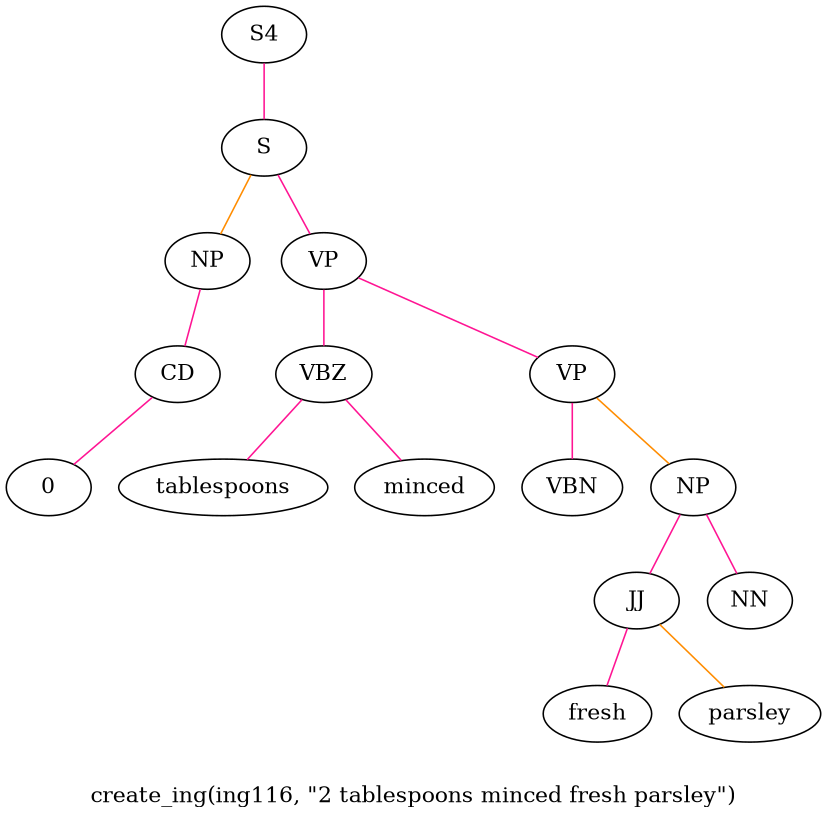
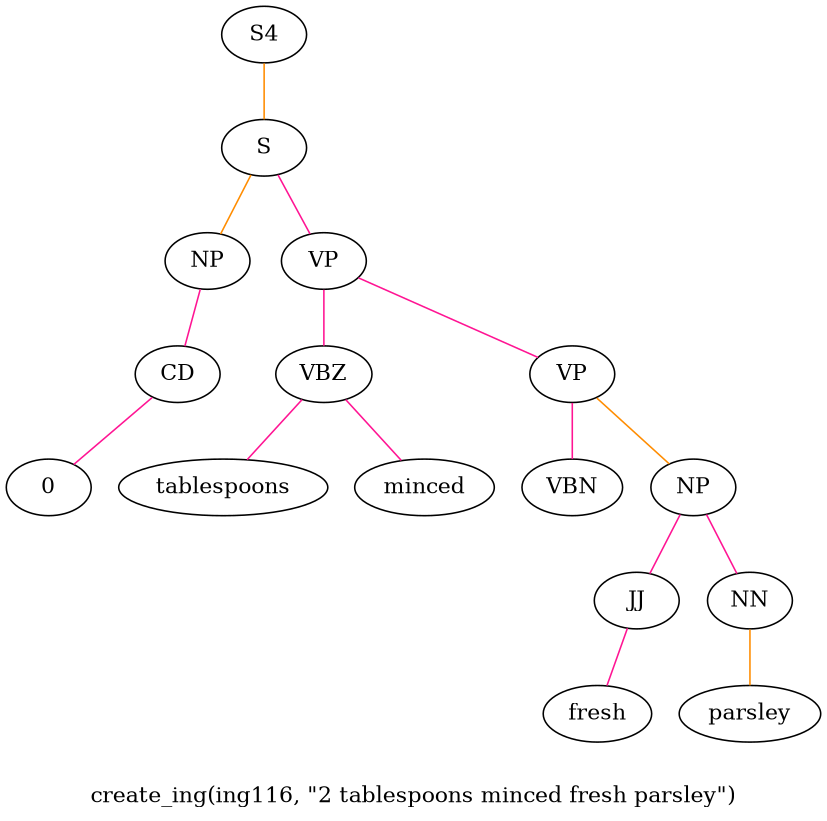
edge "S4" -- "S": color deeppink -> darkorange
edge "JJ" -- "parsley": now "NN" -- "parsley"
